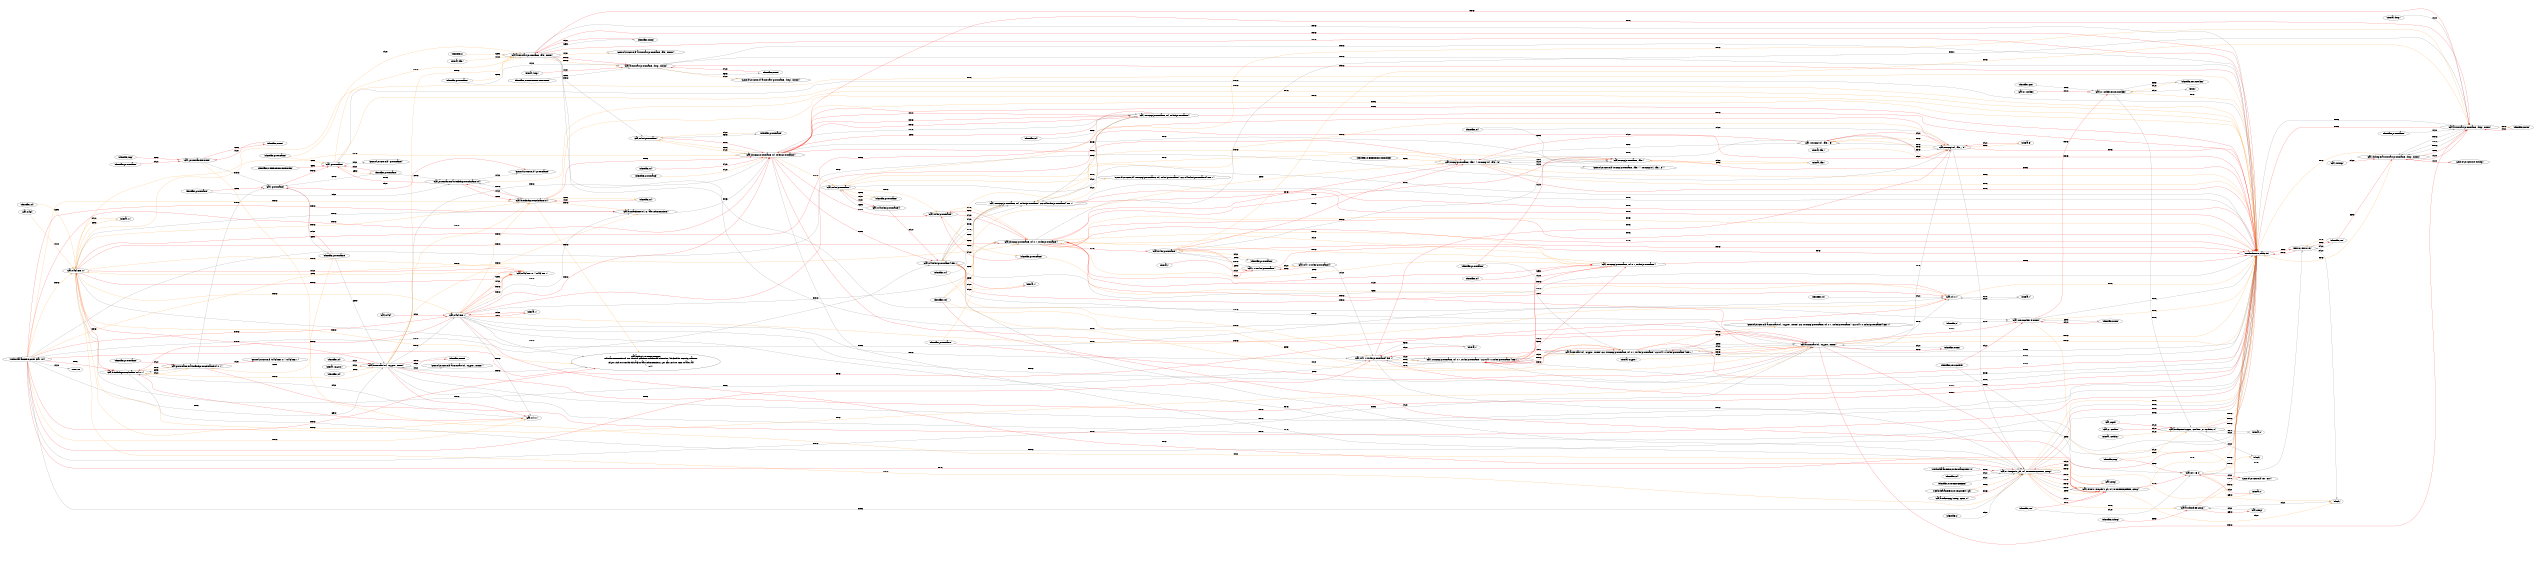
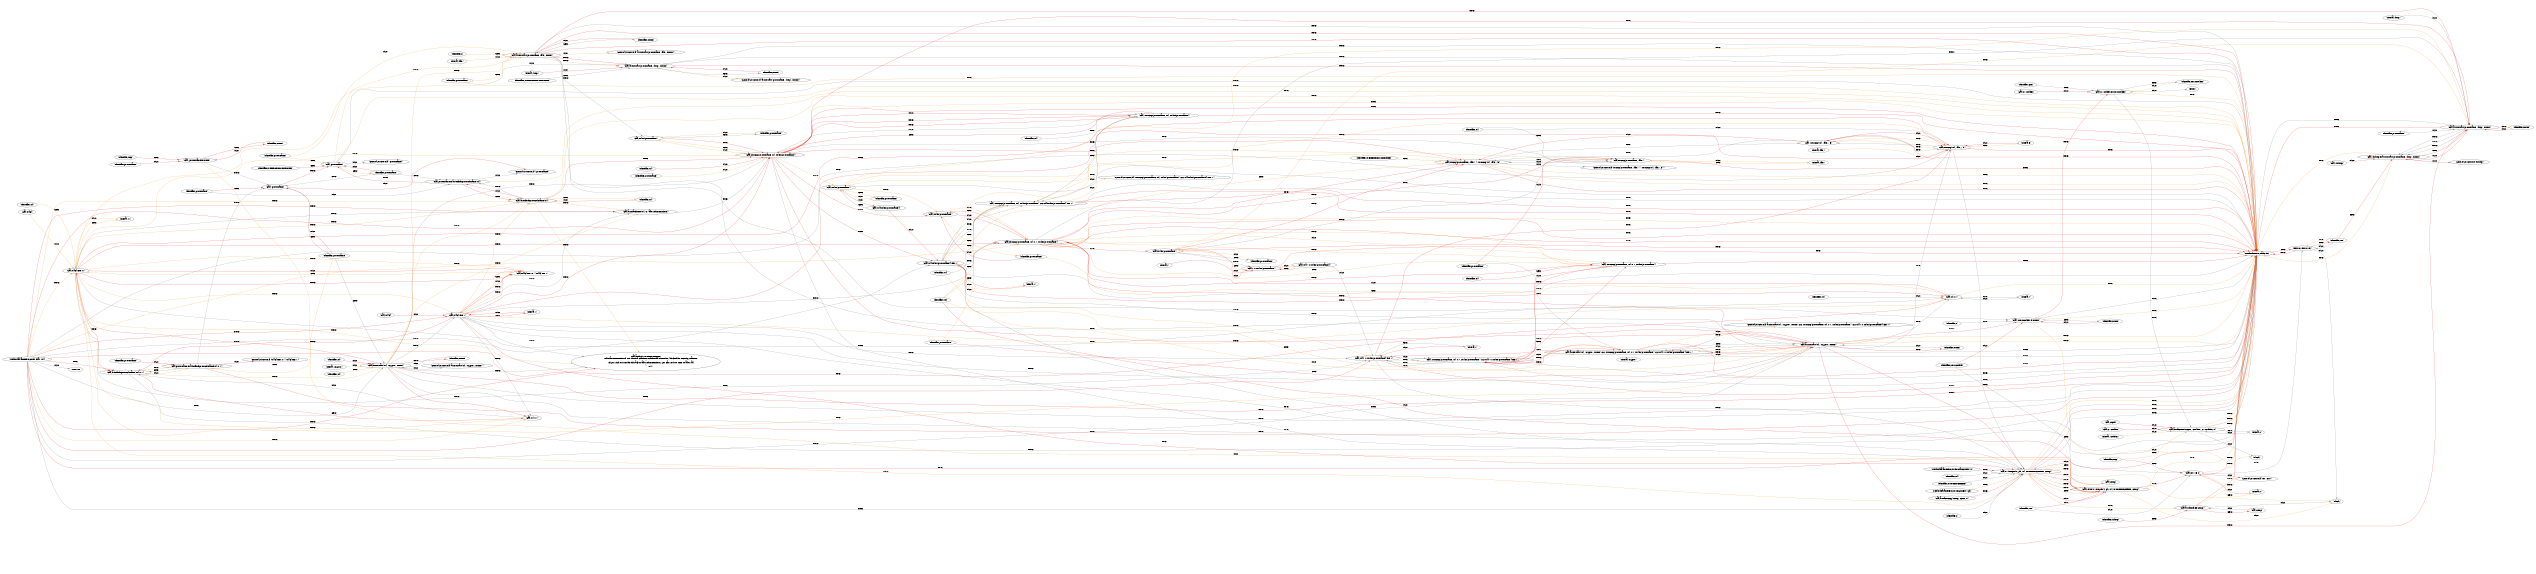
edge "(Call,url[strlen(proto_name)] == ':')" -> "(Call,strncmp(proto_name, url + 7, strlen(proto_name)))": added, label "DDG:"
